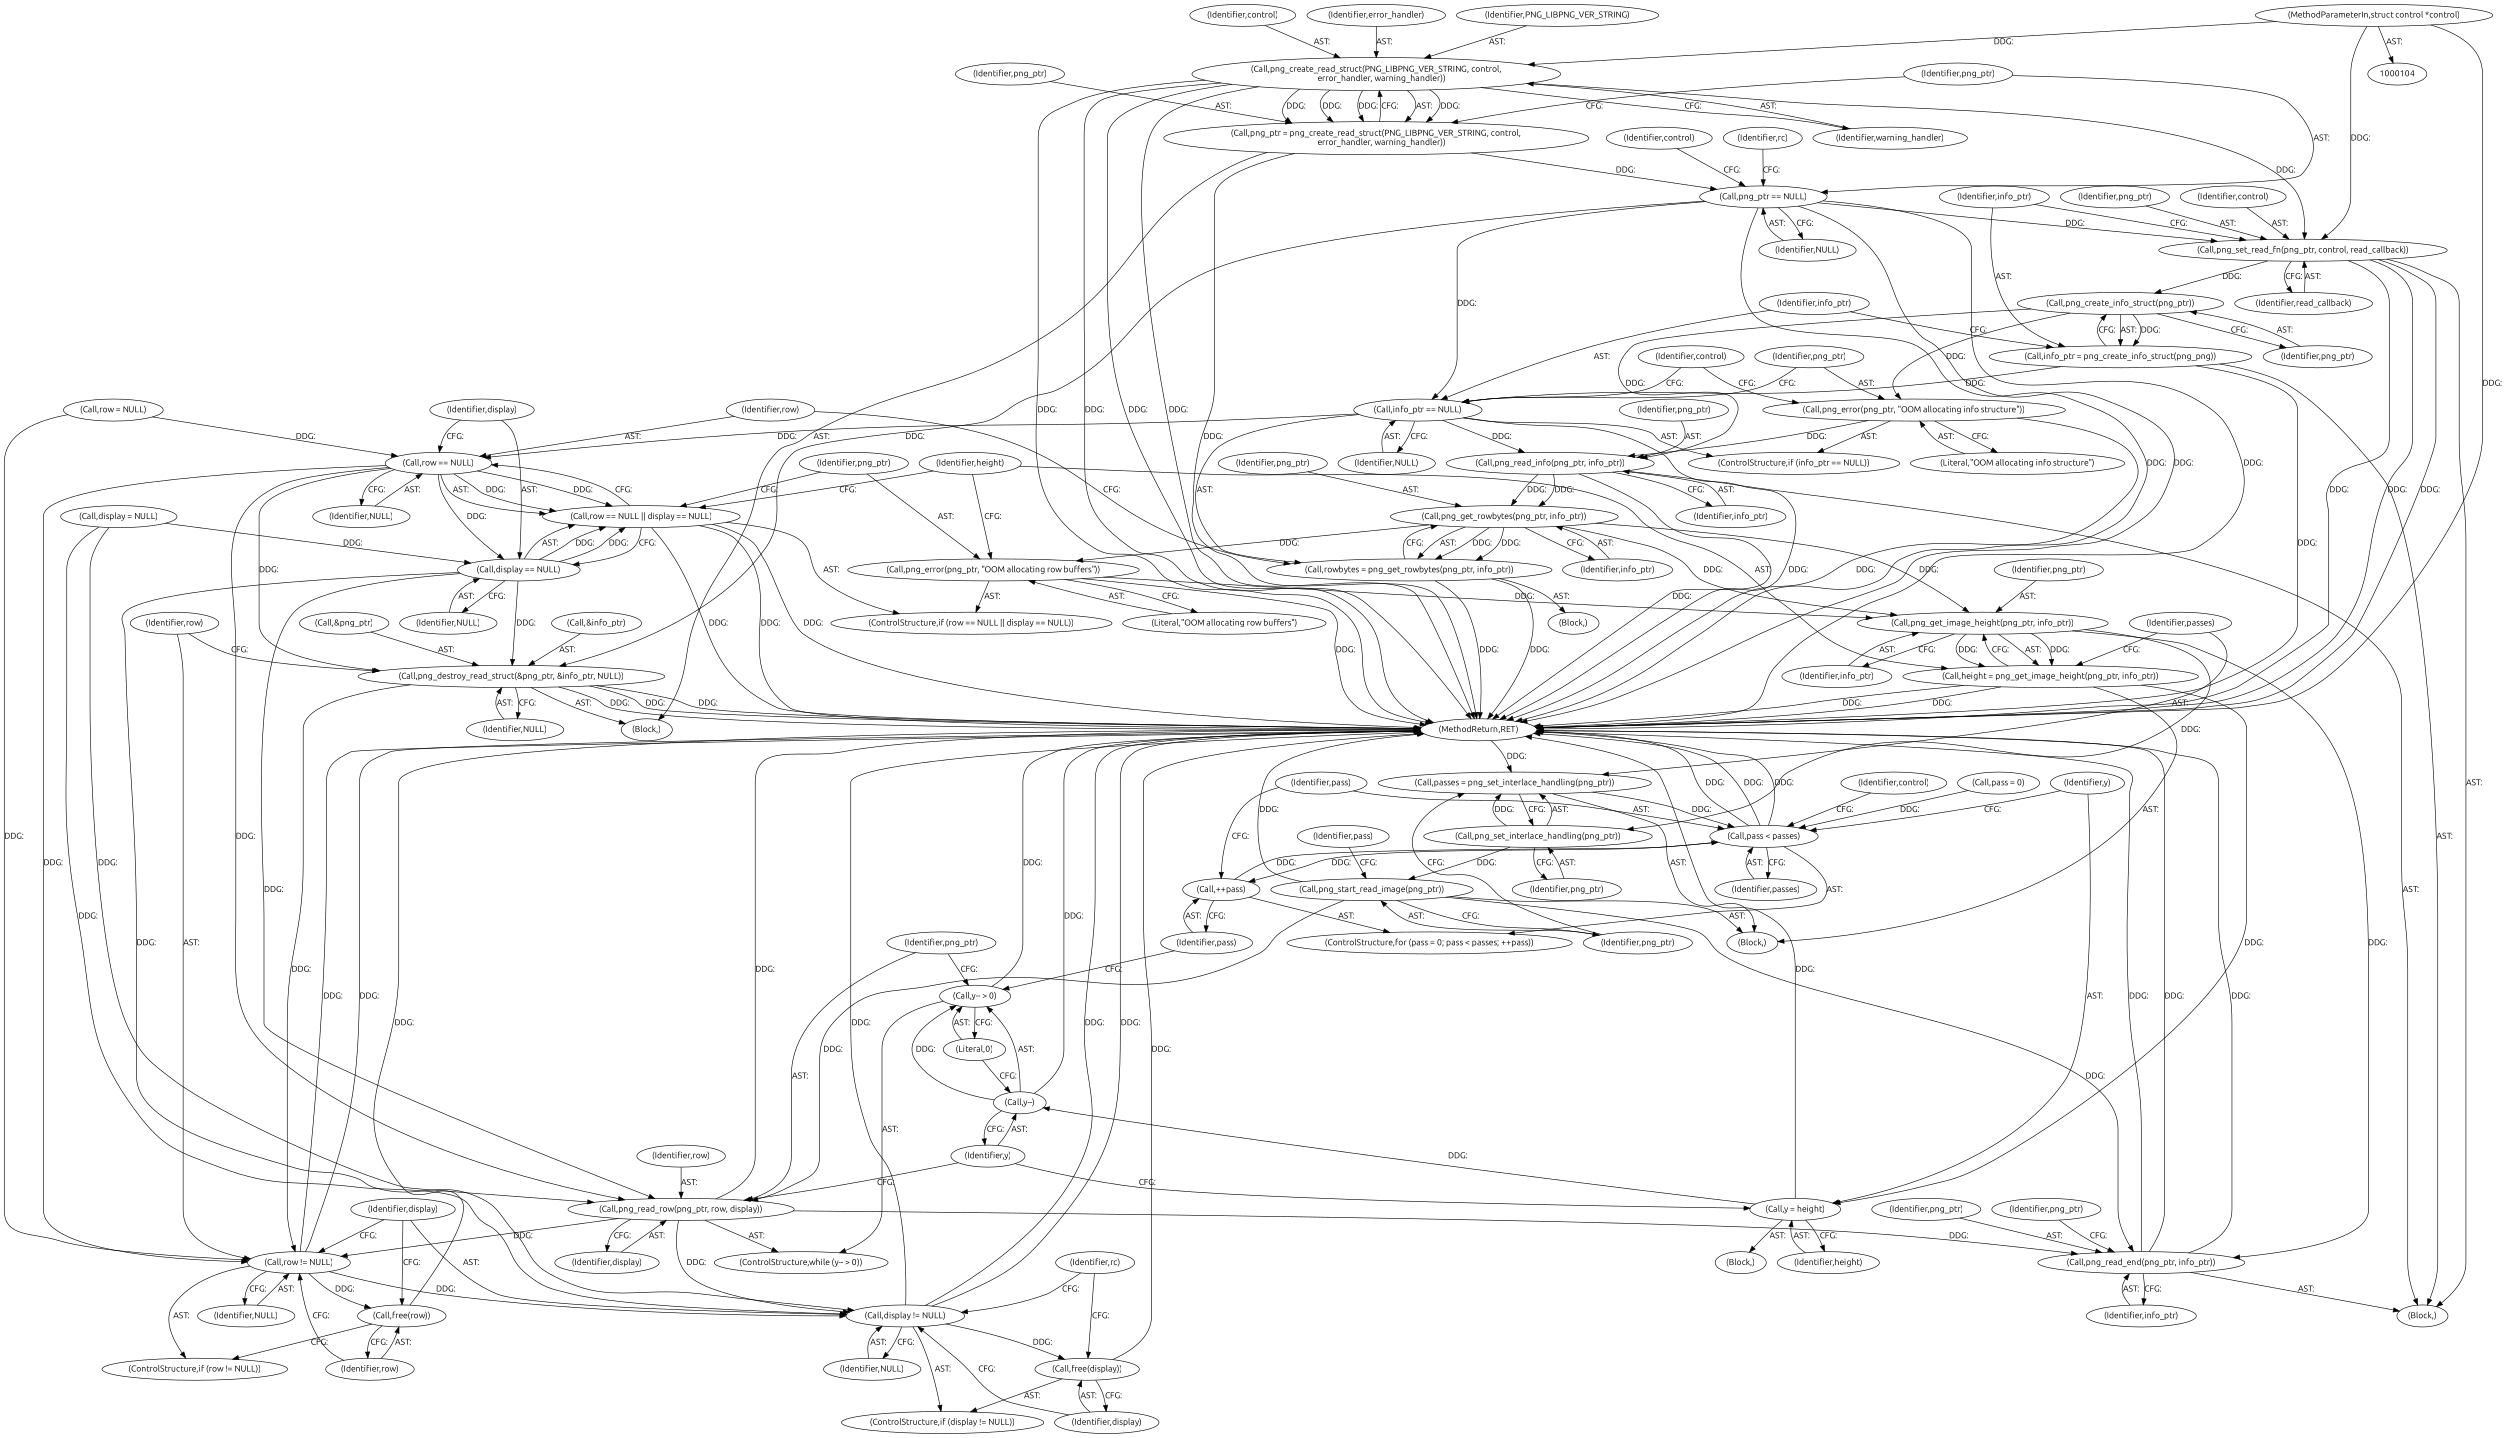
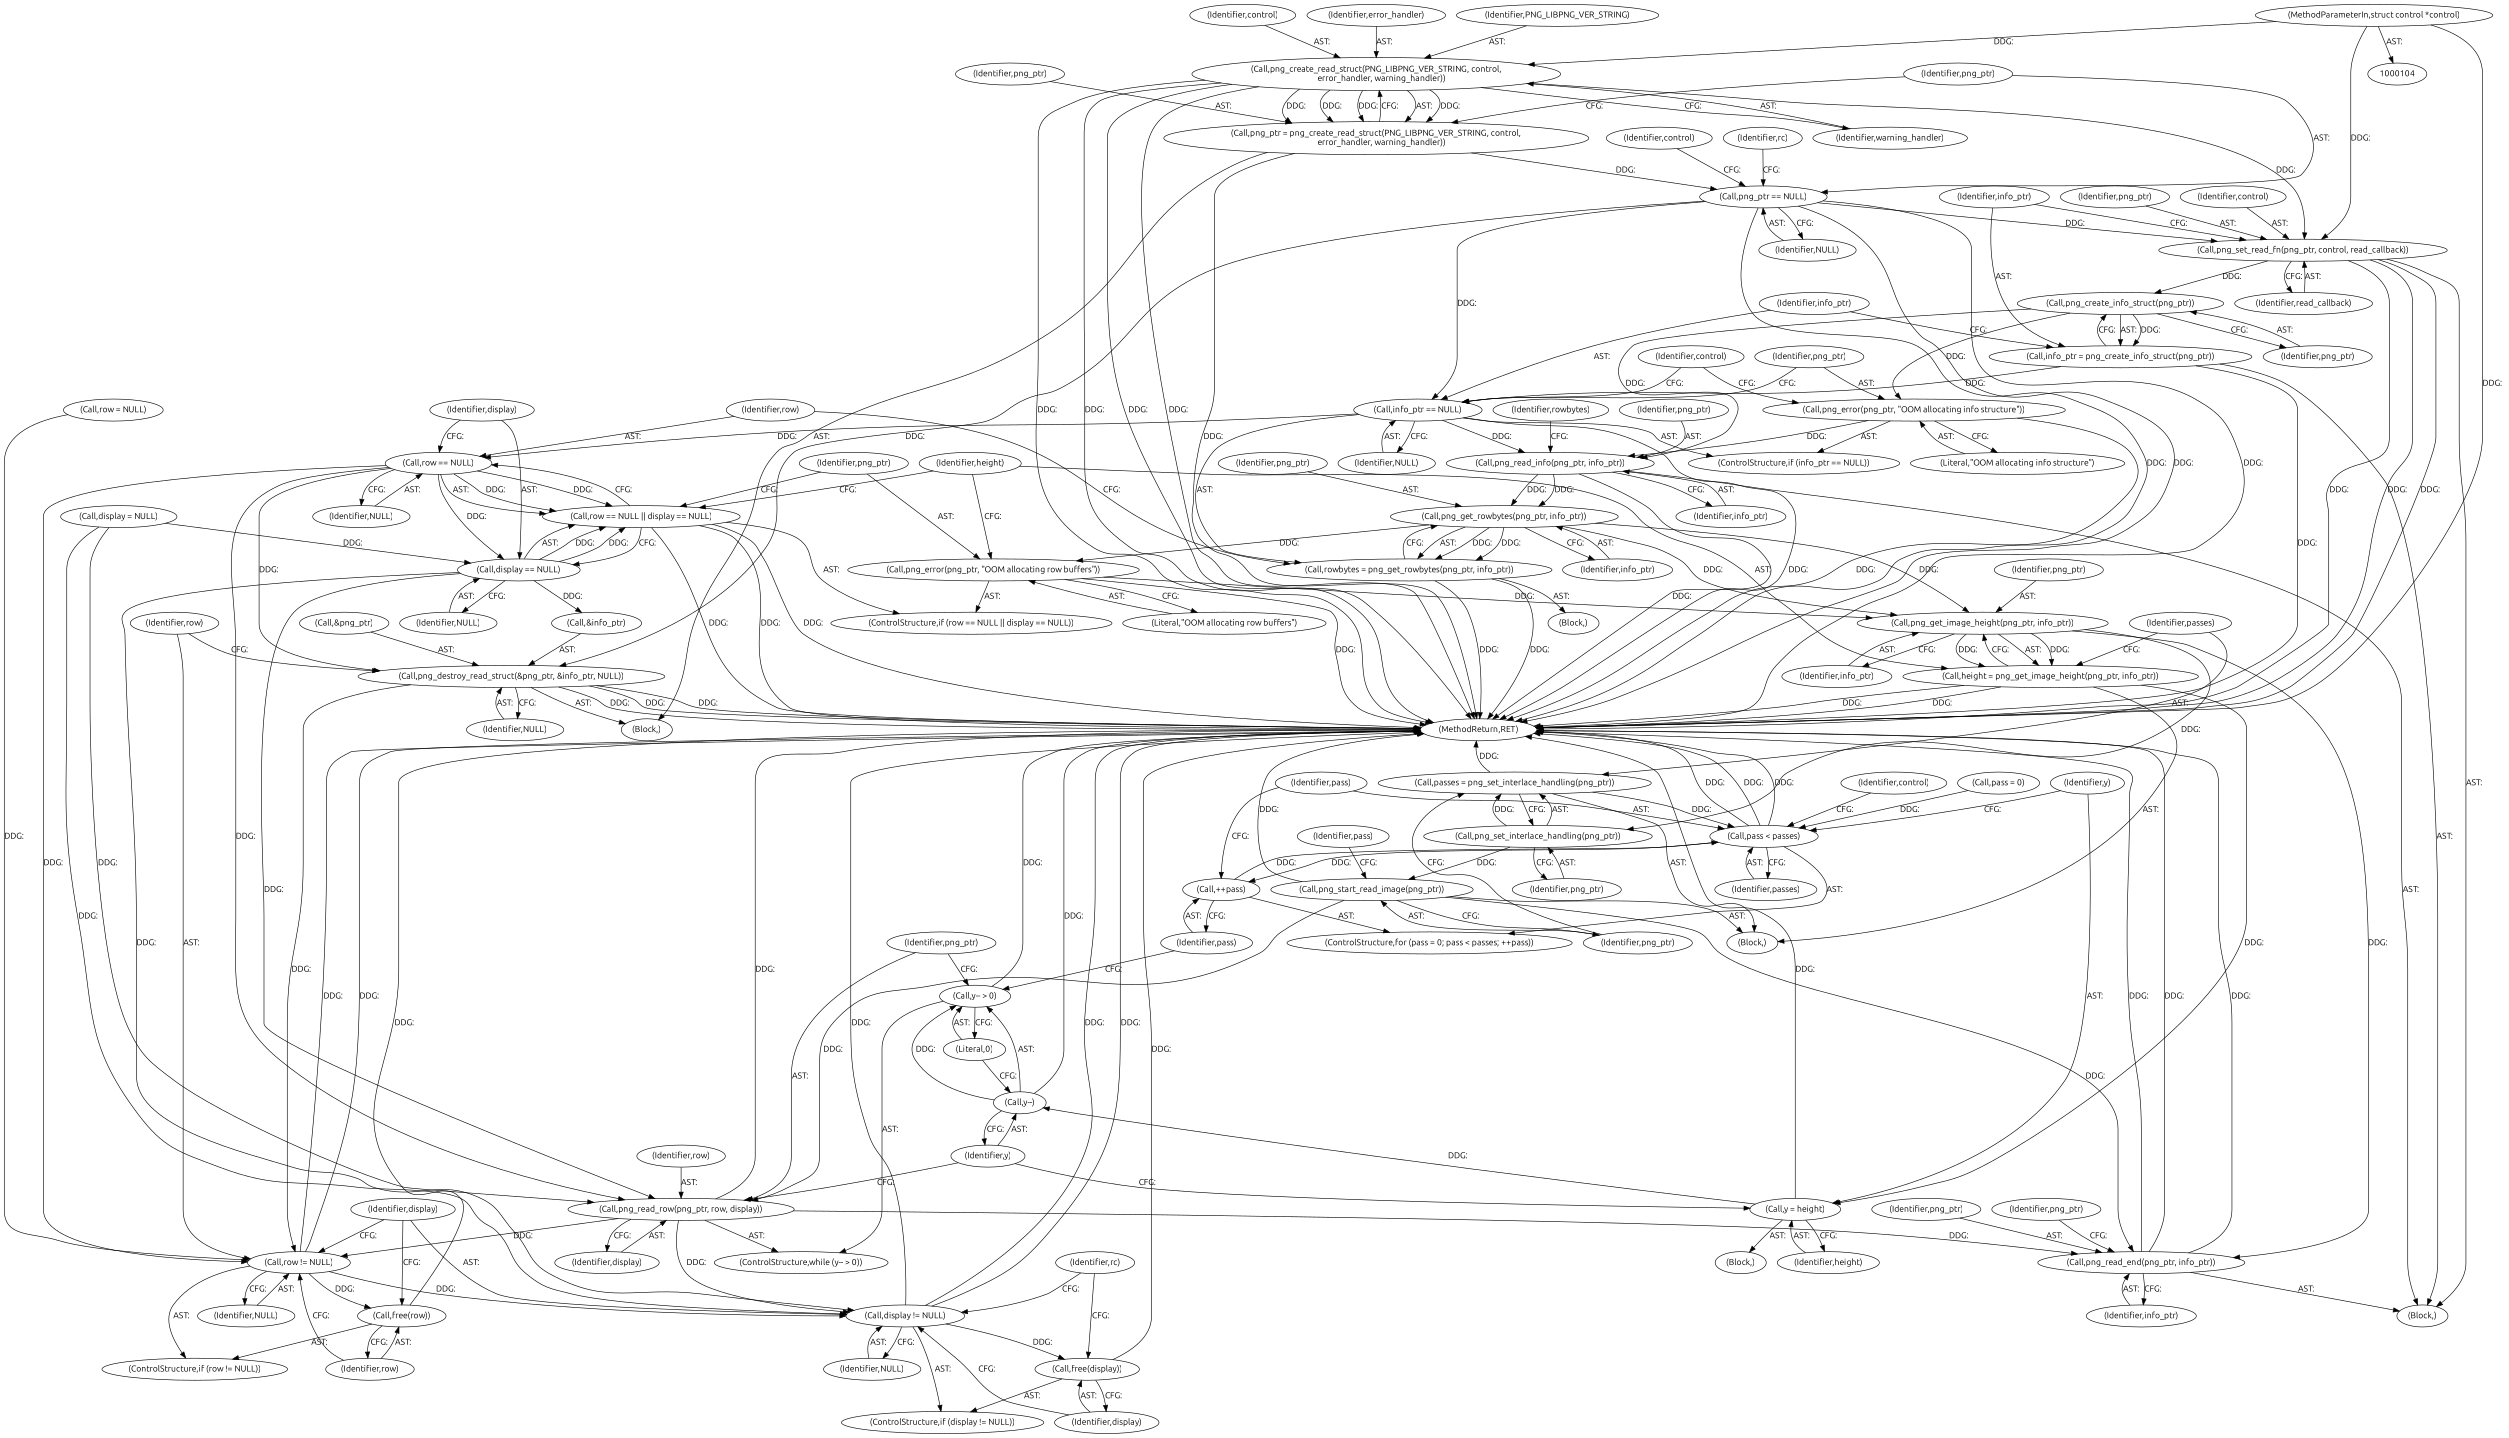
node "(Call,info_ptr = png_create_info_struct(png_png))": label "(Call,info_ptr = png_create_info_struct(png_png))" -> "(Call,info_ptr = png_create_info_struct(png_ptr))"
node "(Identifier,rowbytes)": added
edge "(Call,row = NULL)" -> "(Call,row == NULL)": removed, label "DDG:"
edge "(Call,display == NULL)" -> "(Call,png_destroy_read_struct(&png_ptr, &info_ptr, NULL))": now "(Call,display == NULL)" -> "(Call,&info_ptr)"
edge "(MethodReturn,RET)" -> "(Call,passes = png_set_interlace_handling(png_ptr))": reversed
edge "(Call,free(row))" -> "(ControlStructure,if (row != NULL))": label "CFG: " -> "AST: "
